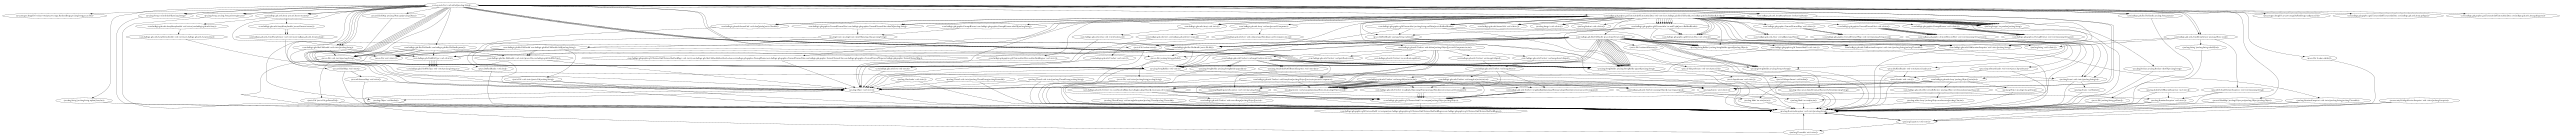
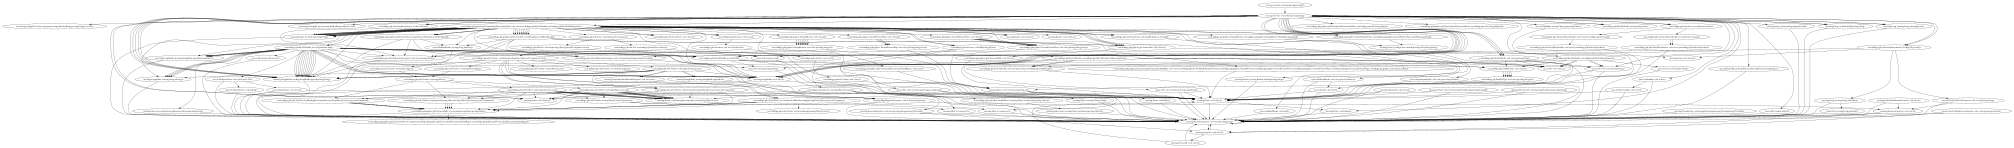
node "<com.cg.tools.Test: void main(java.lang.String[])>": added
edge "<com.badlogic.gdx.files.FileHandle: java.lang.String name()>" -> "<java.io.File: java.lang.String getName()>": now "<java.lang.String: java.lang.String valueOf(int)>" -> "<java.io.File: java.lang.String getName()>"
